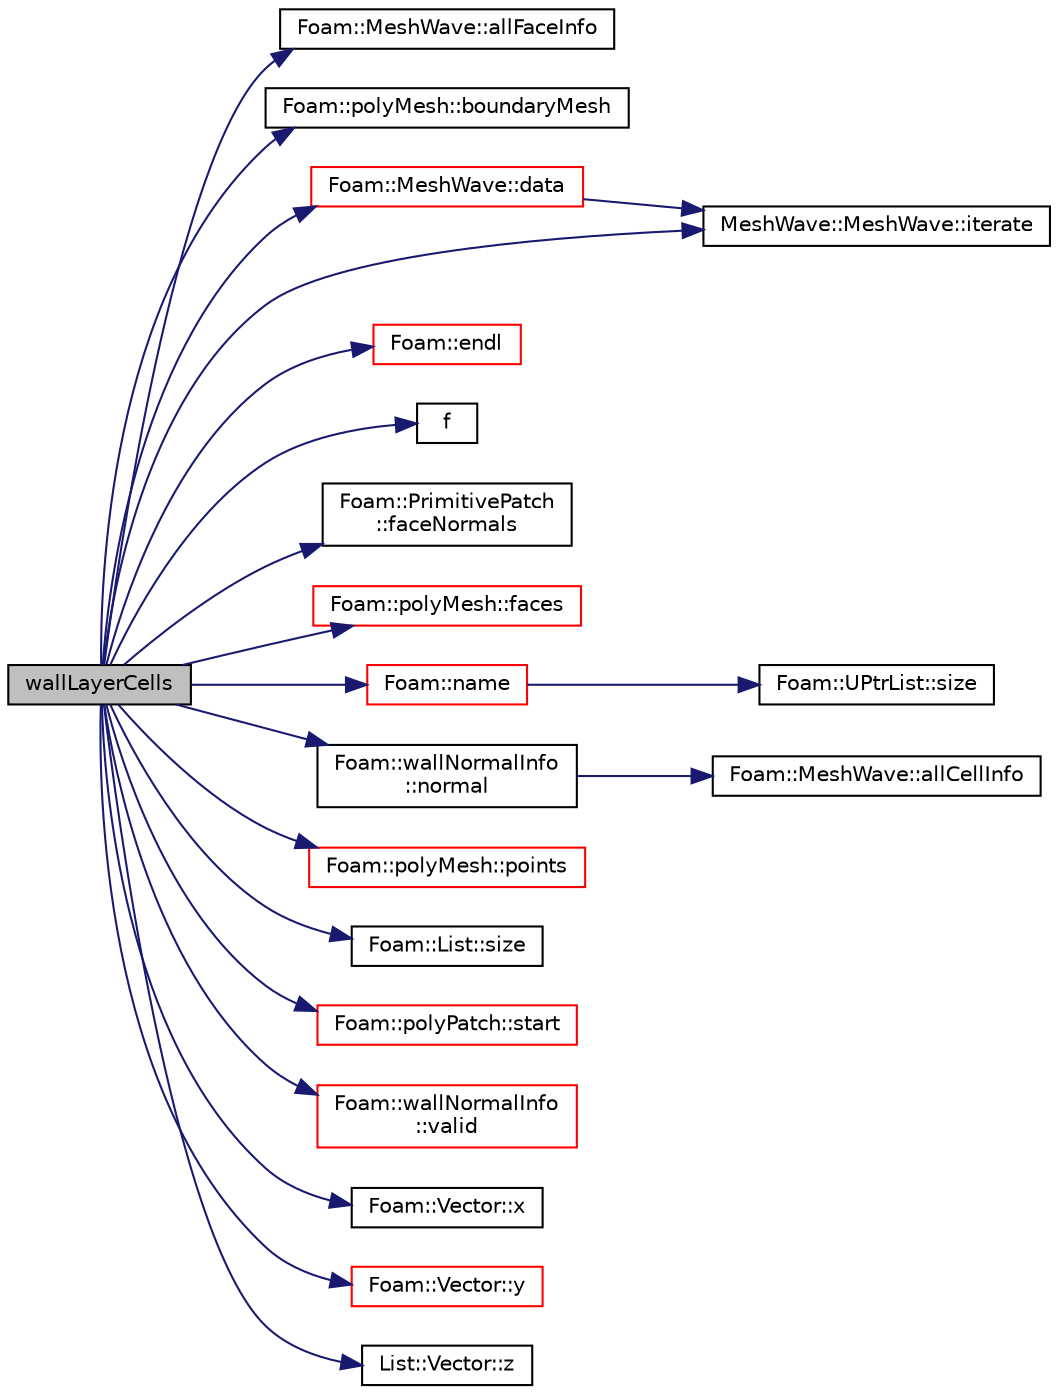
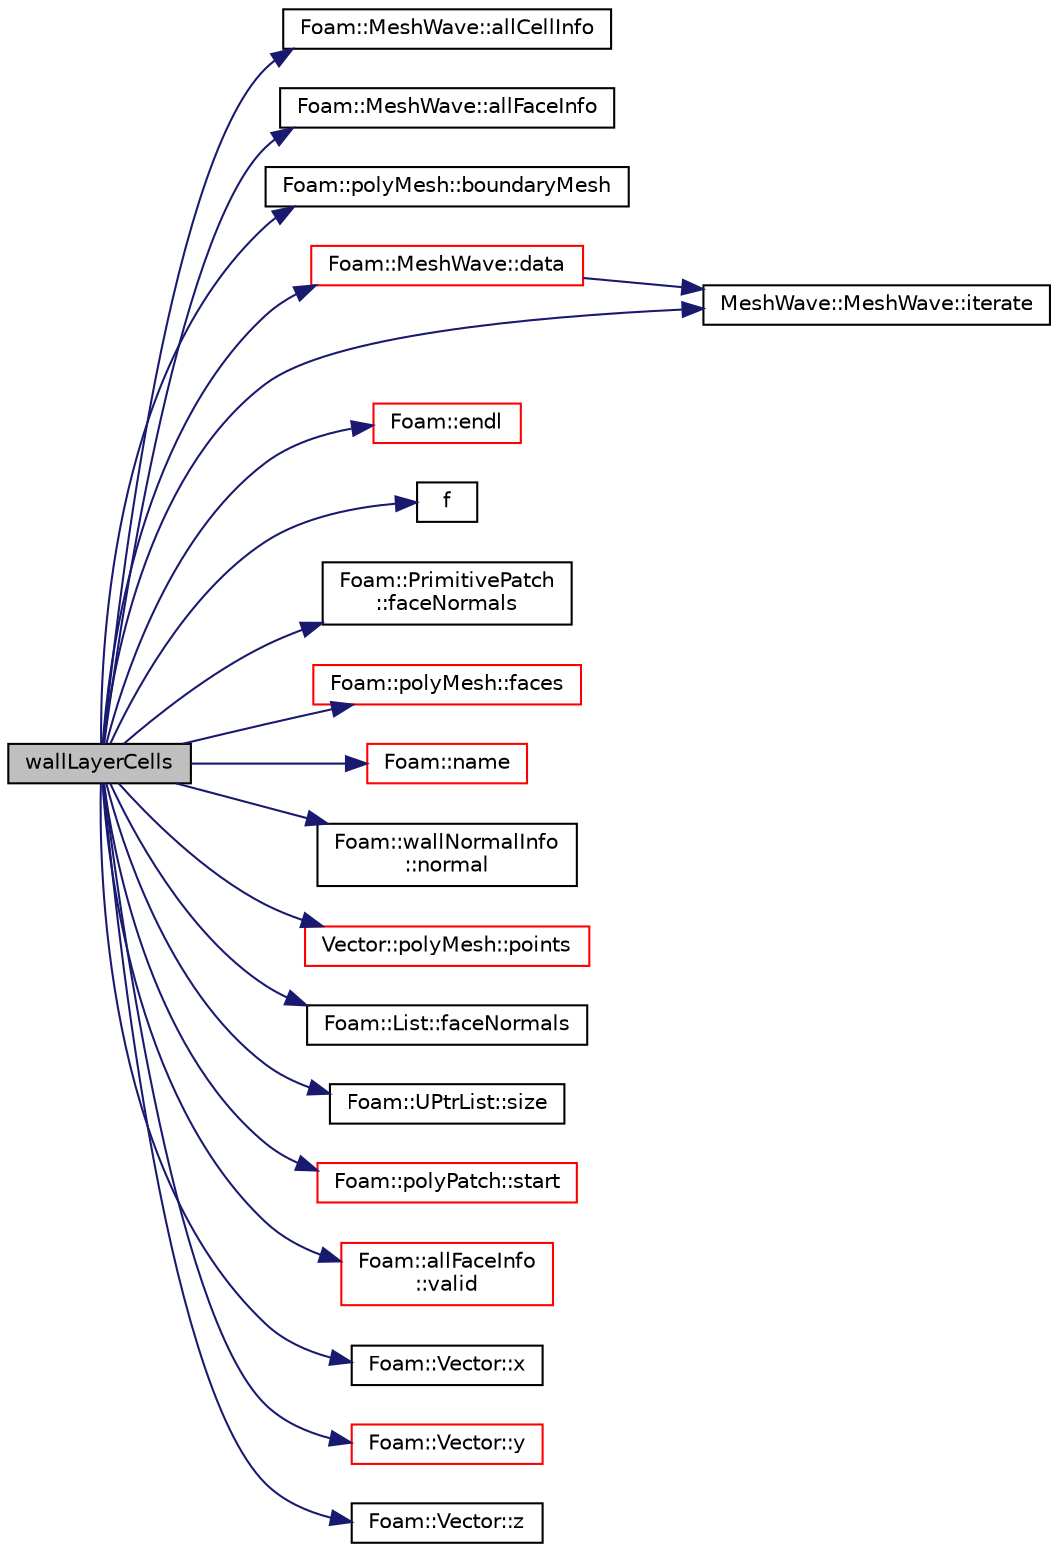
edge "Foam::name" -> "Foam::UPtrList::size": now "wallLayerCells" -> "Foam::UPtrList::size"
edge "Foam::wallNormalInfo ::normal" -> "Foam::MeshWave::allCellInfo": now "wallLayerCells" -> "Foam::MeshWave::allCellInfo"
node "Foam::polyMesh::points": label "Foam::polyMesh::points" -> "Vector::polyMesh::points"
node "Foam::List::size": label "Foam::List::size" -> "Foam::List::faceNormals"
node "Foam::wallNormalInfo ::valid": label "Foam::wallNormalInfo ::valid" -> "Foam::allFaceInfo ::valid"
node "List::Vector::z": label "List::Vector::z" -> "Foam::Vector::z"
